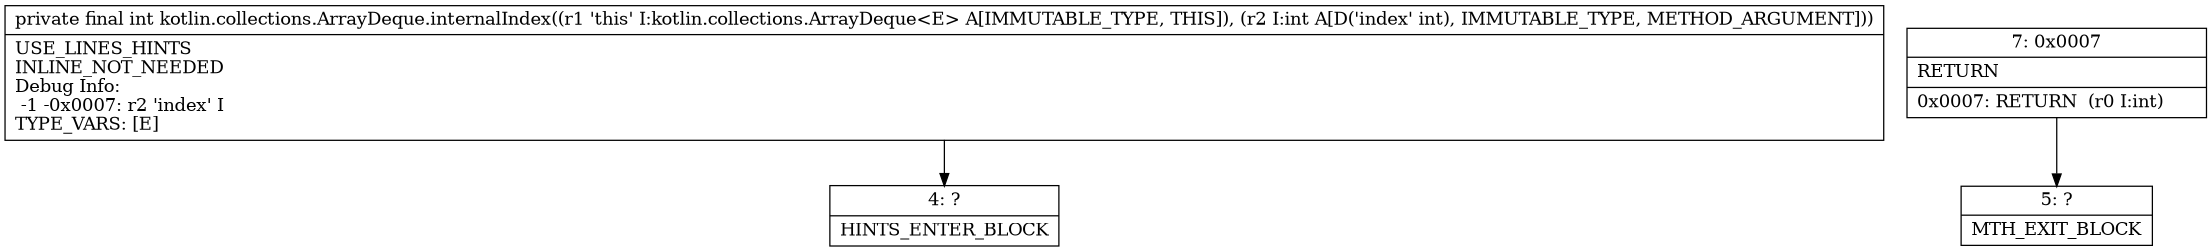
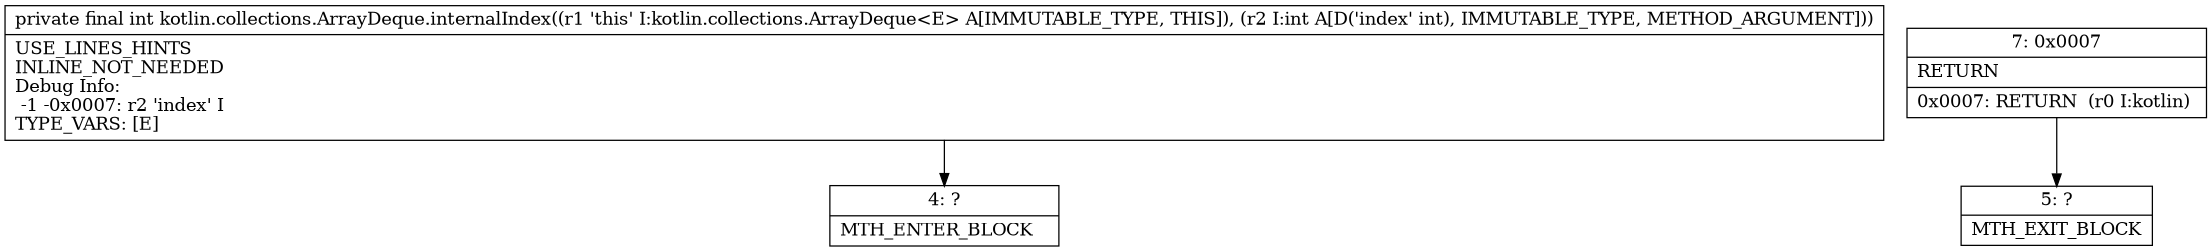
node "7: 0x0007": text "0x0007: RETURN  (r0 I:int)" -> "0x0007: RETURN  (r0 I:kotlin)"
node "4: ?": text "HINTS_ENTER_BLOCK" -> "MTH_ENTER_BLOCK"
